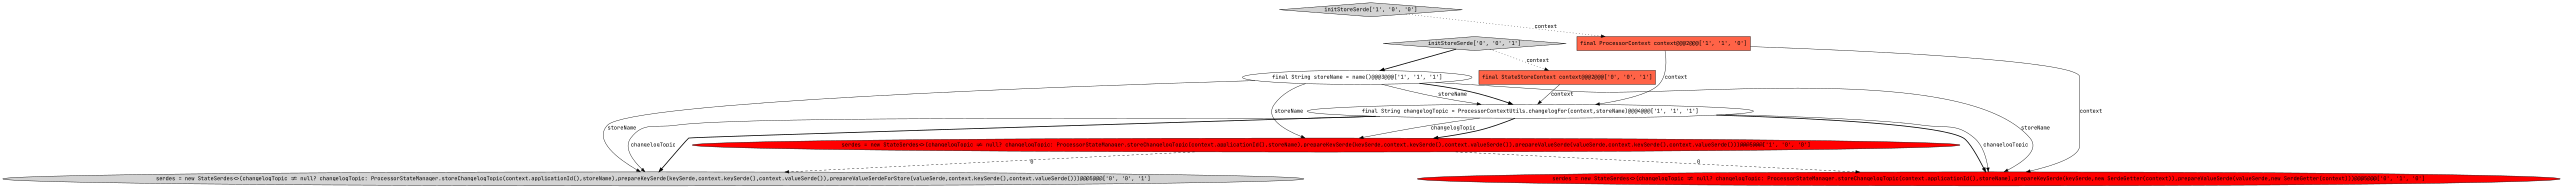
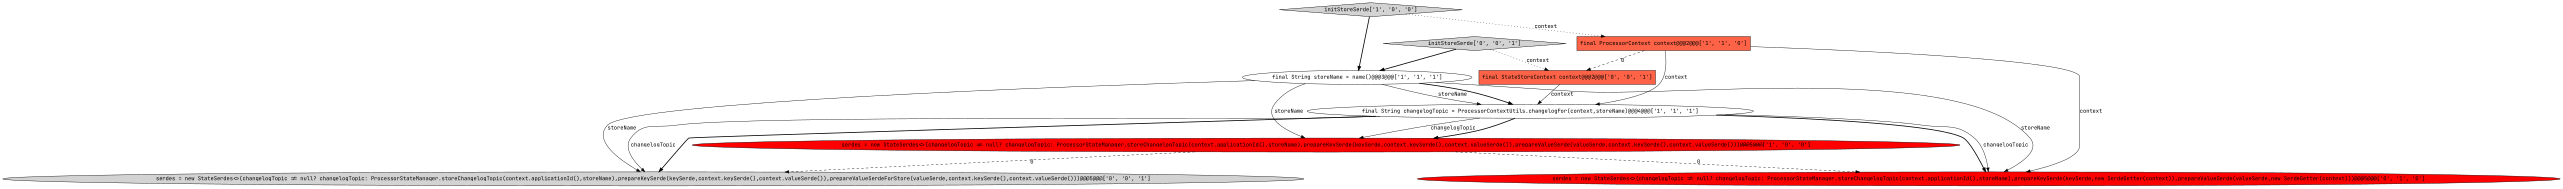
edge "initStoreSerde['1', '0', '0']" -> "final String storeName = name()@@@3@@@['1', '1', '1']": added
edge "final ProcessorContext context@@@2@@@['1', '1', '0']" -> "final StateStoreContext context@@@2@@@['0', '0', '1']": added, label "0"
